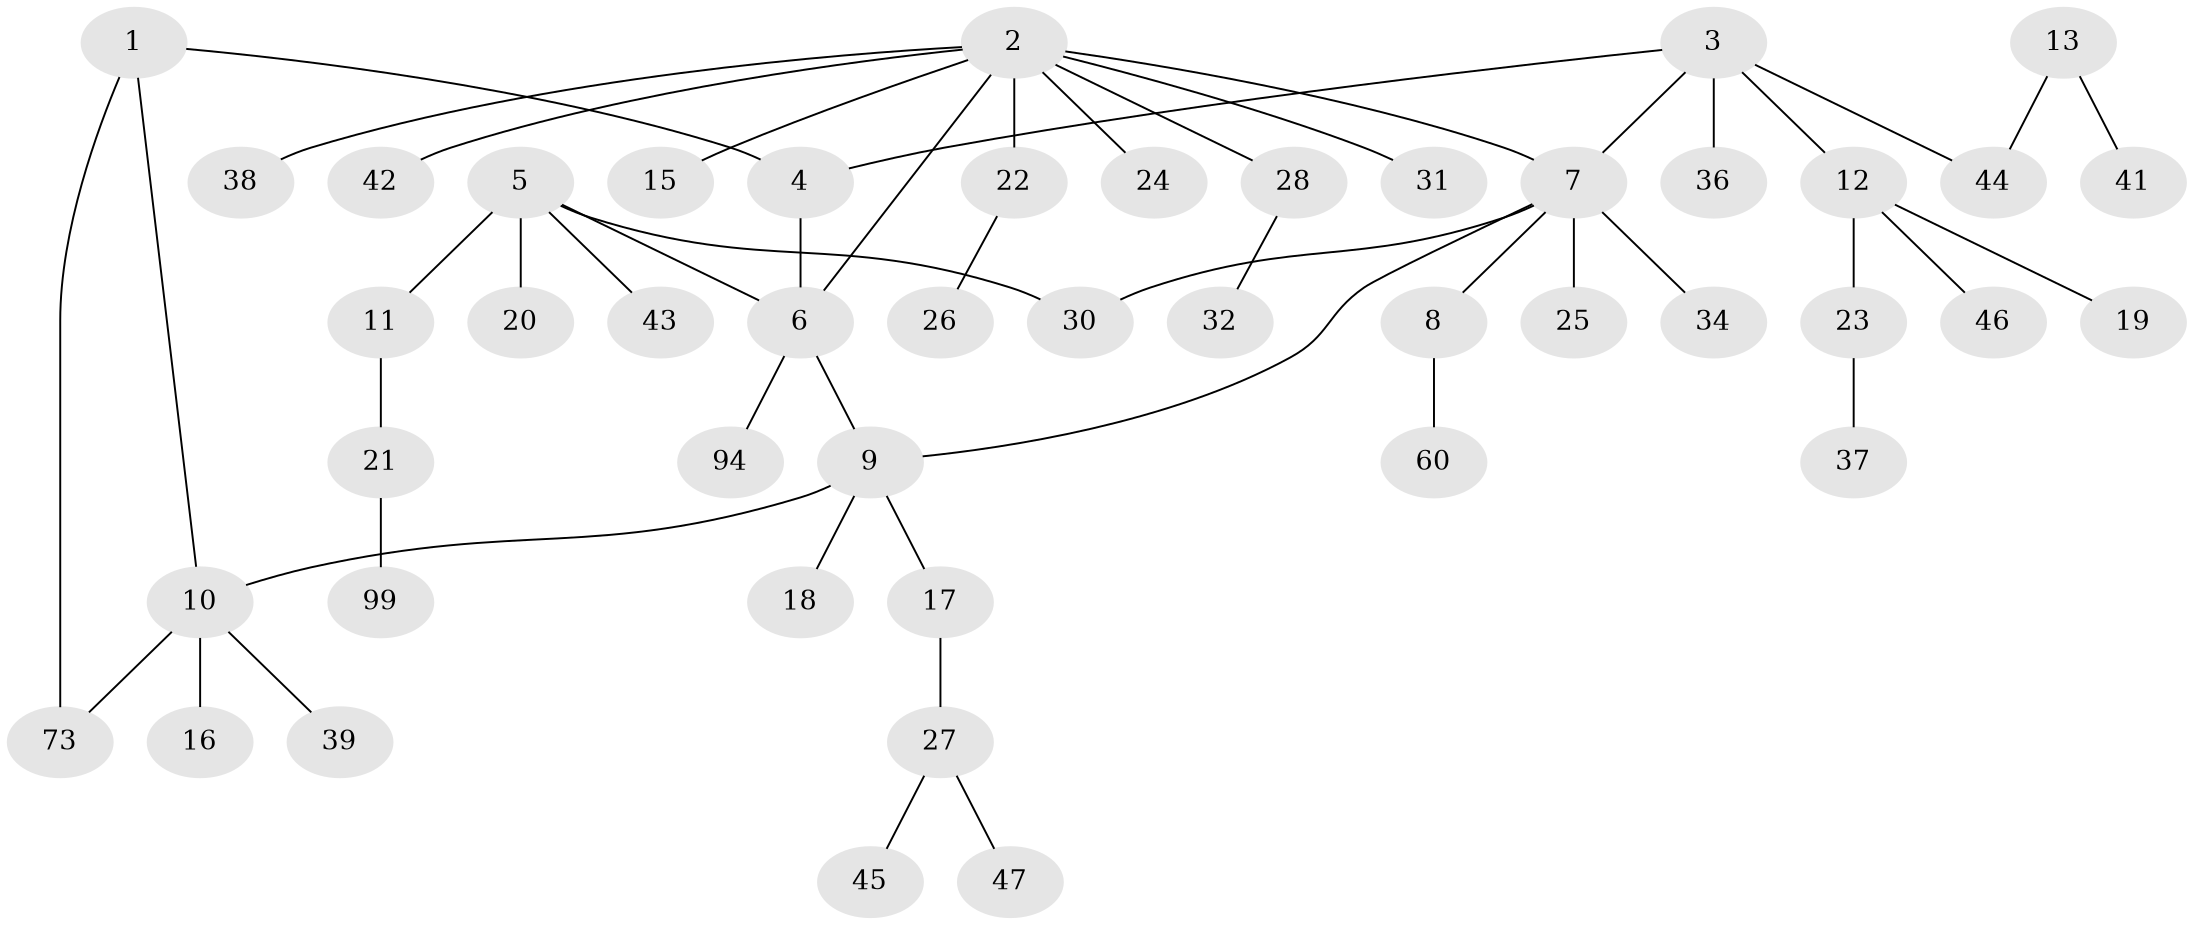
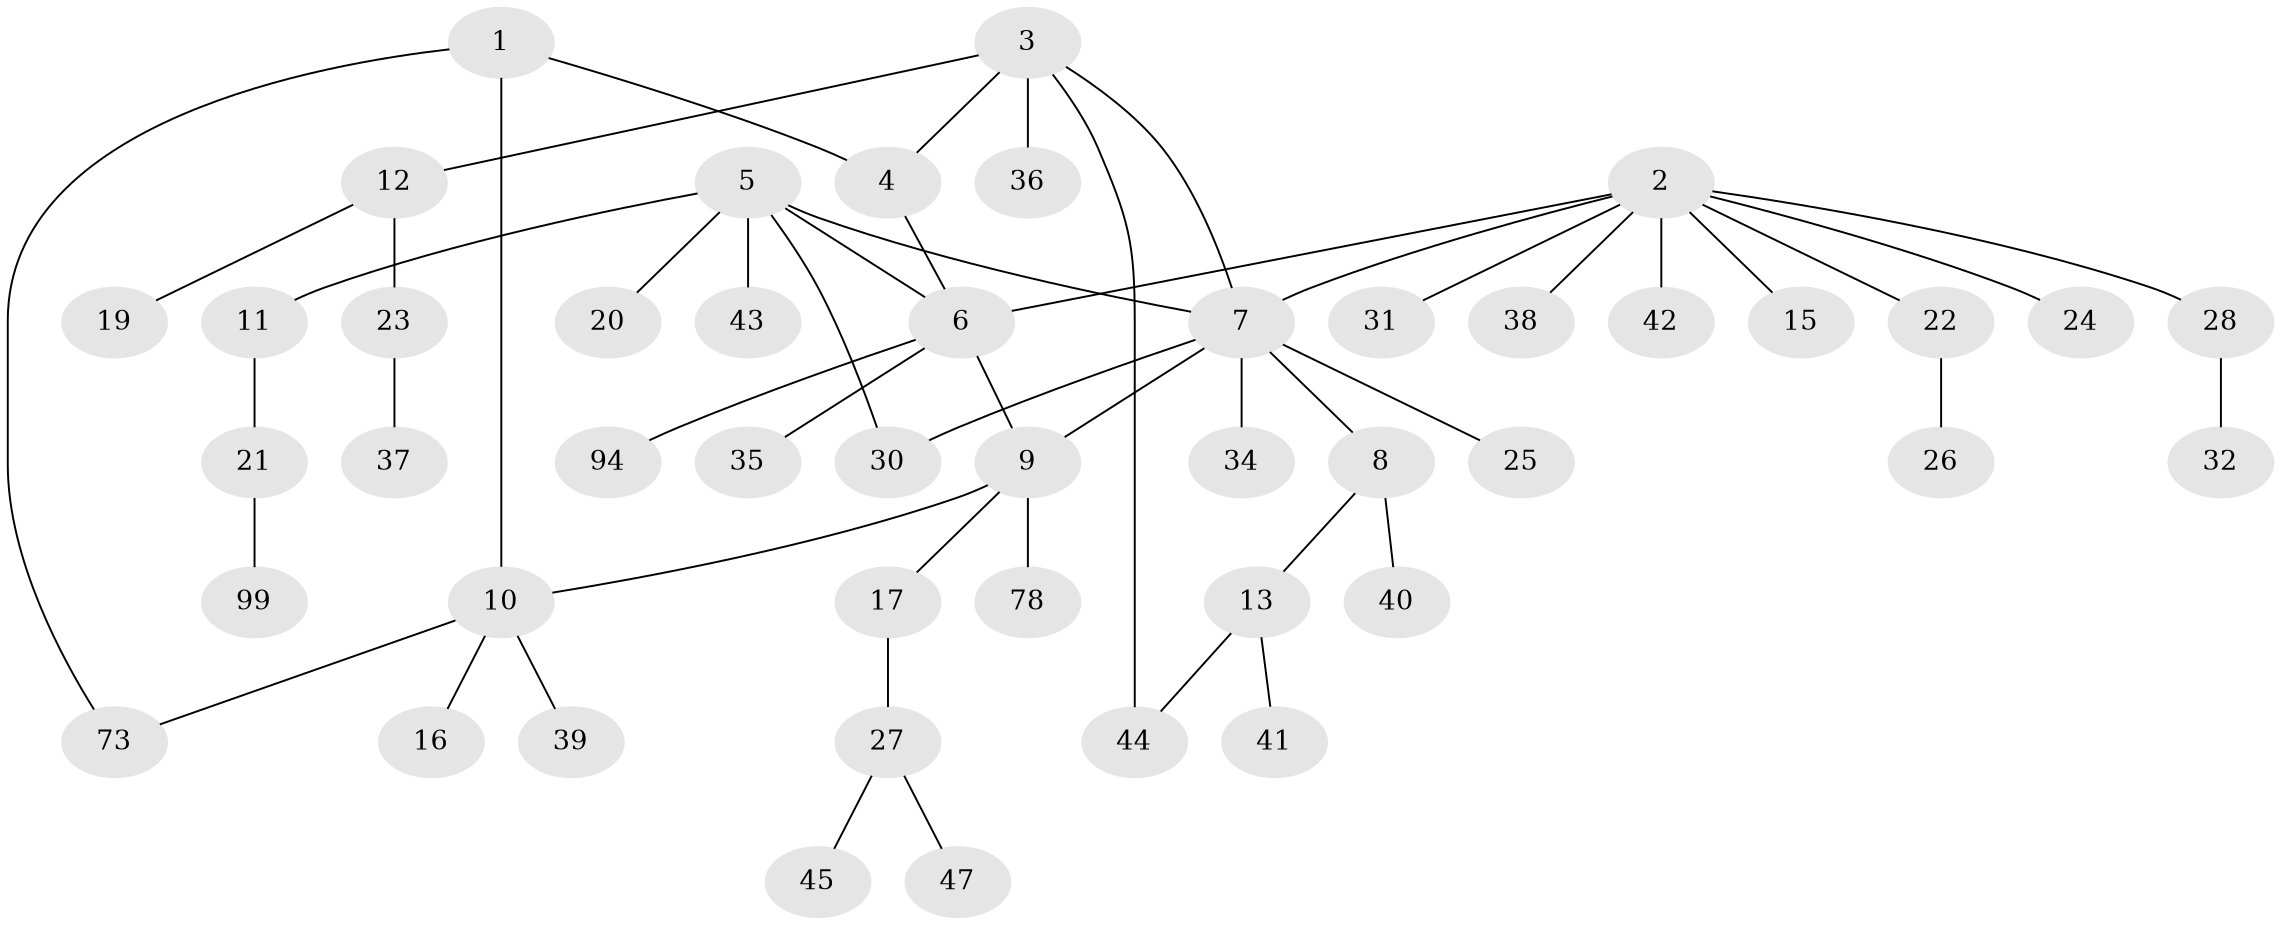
edge "5" -- "7": added
node "46": removed
node "35": added
node "60": label "60" -> "40"
edge "8" -- "13": added
node "18": label "18" -> "78"
